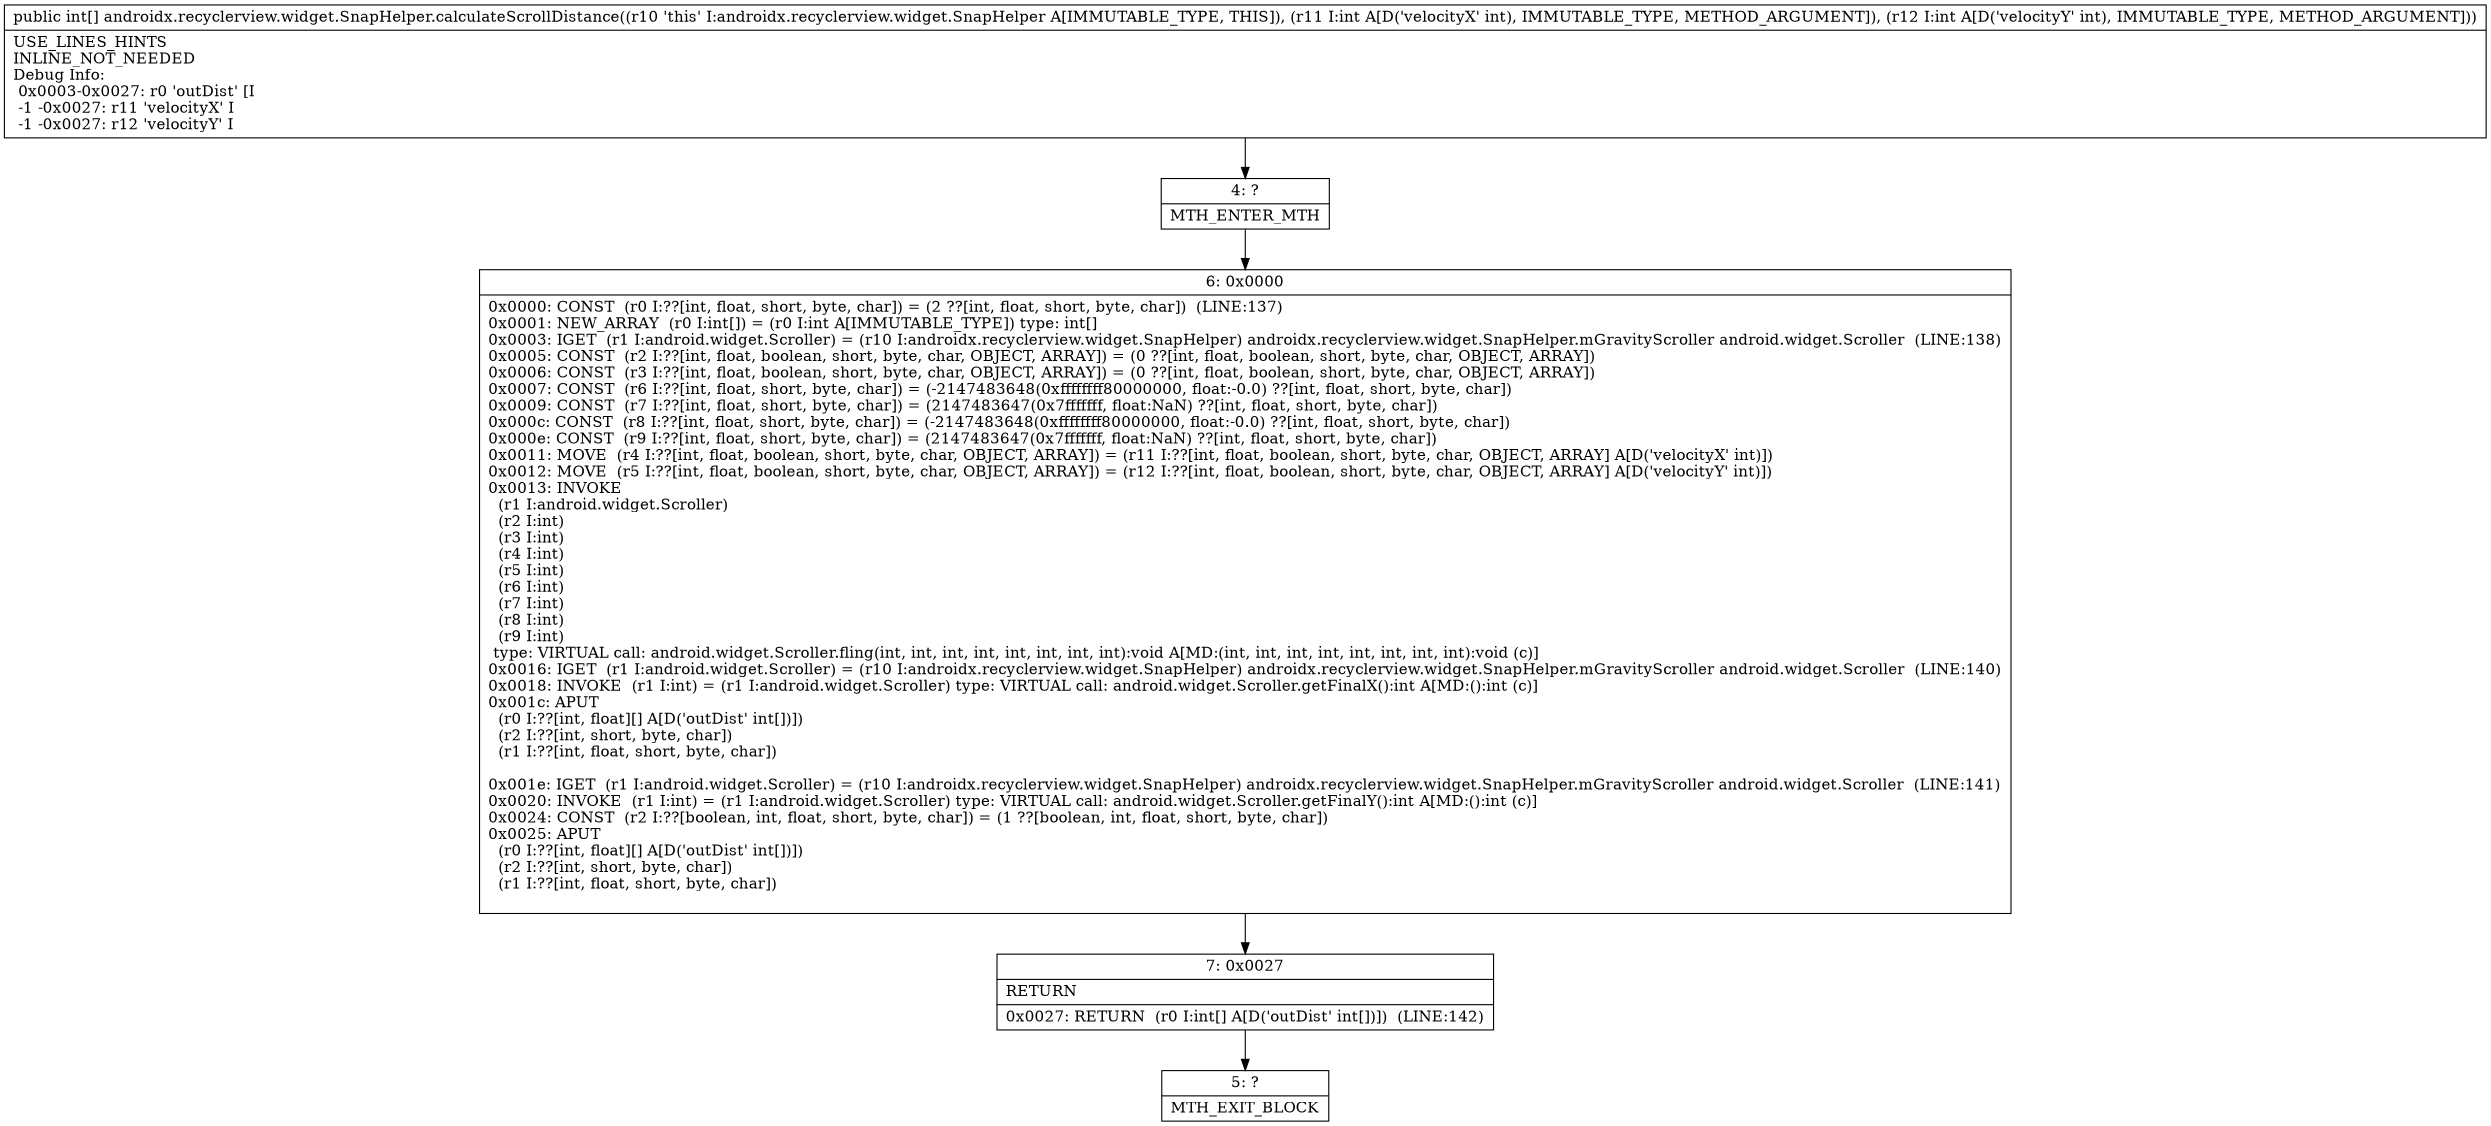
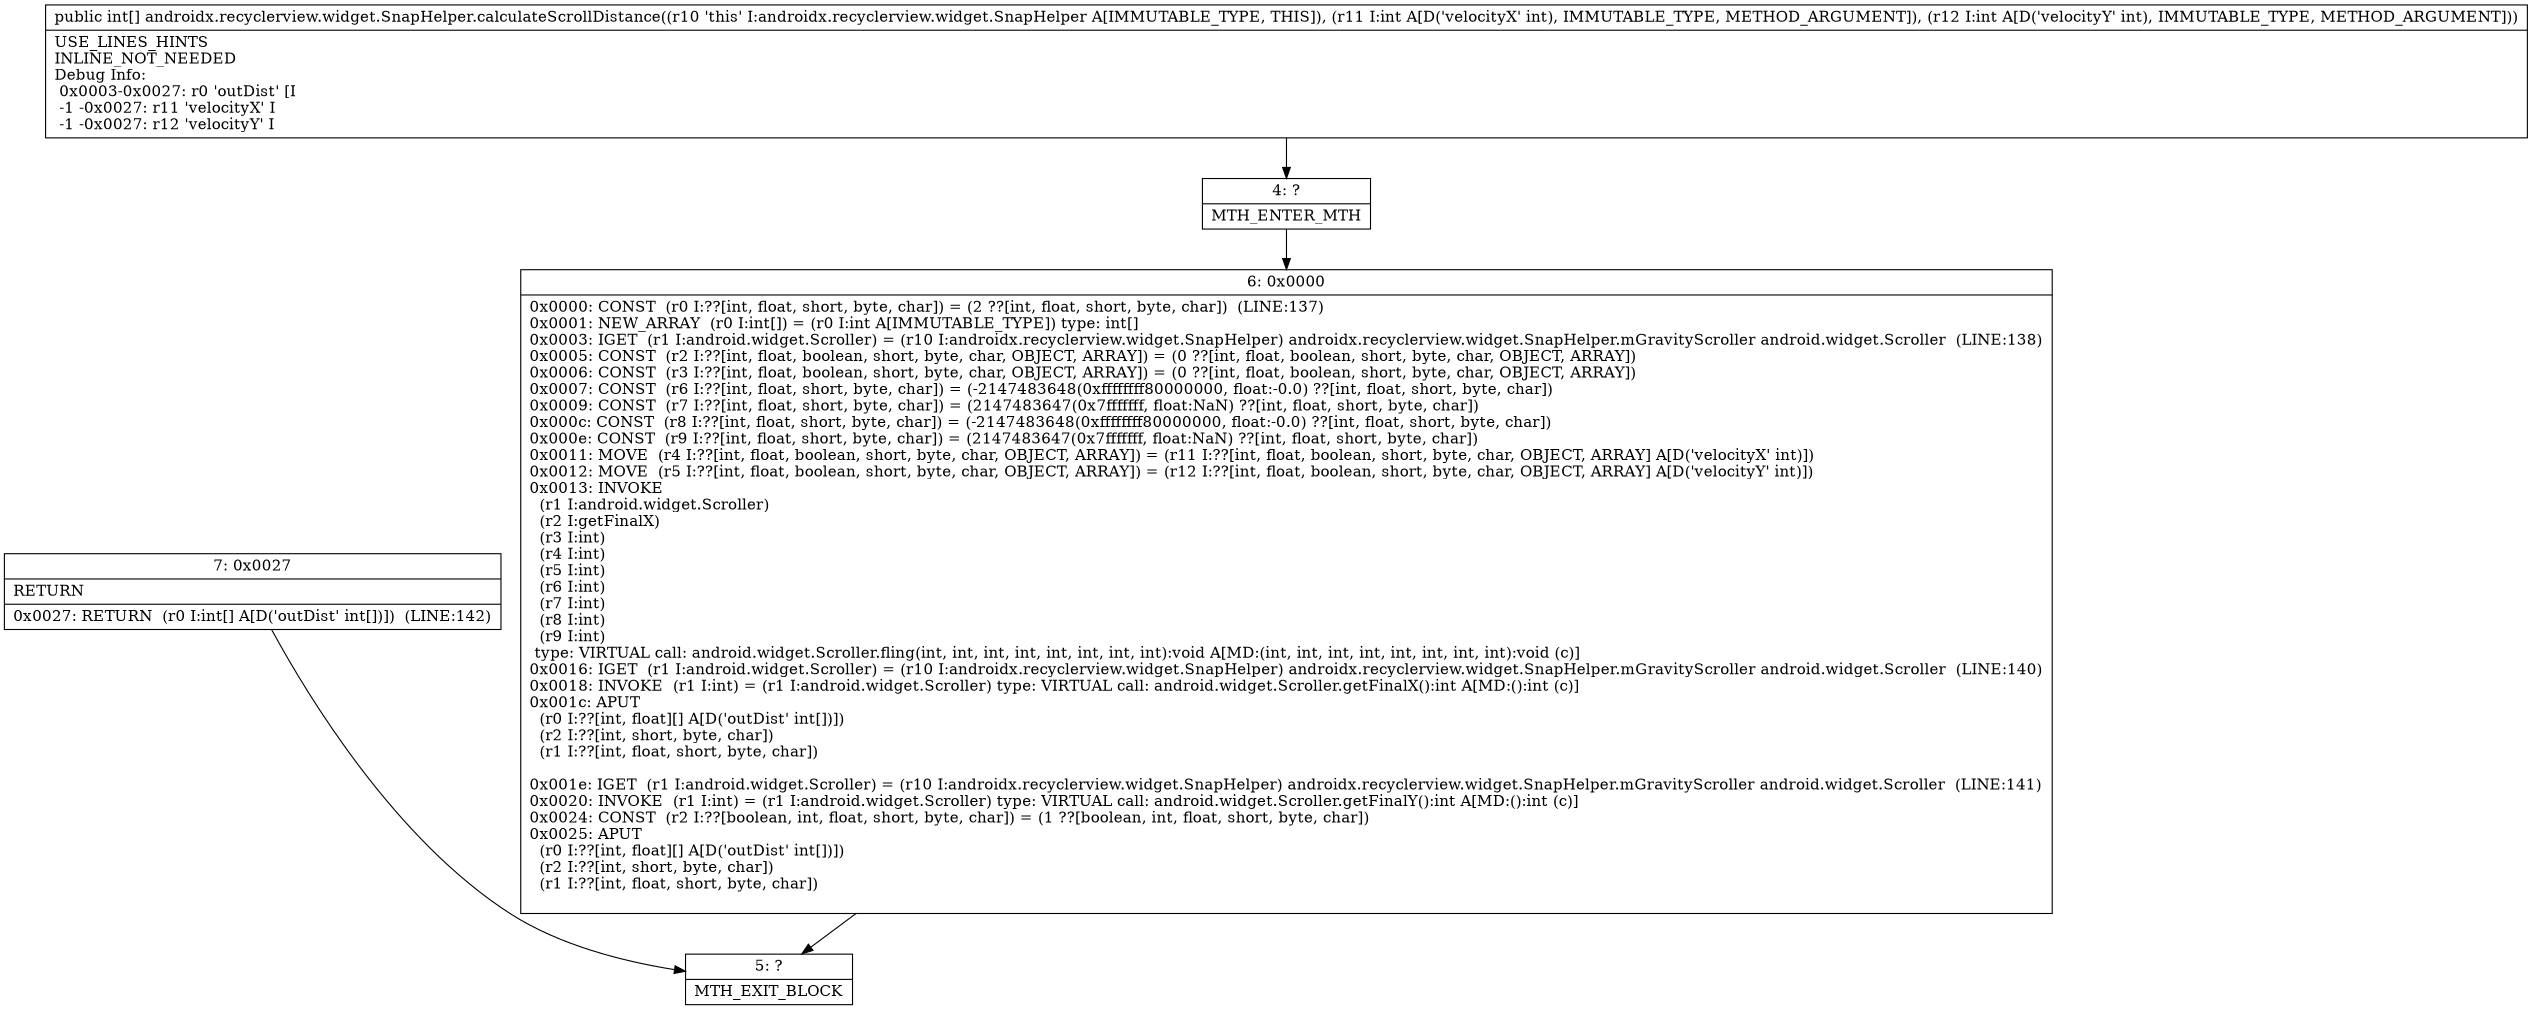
node "6: 0x0000": text "(r2 I:int)" -> "(r2 I:getFinalX)"
edge "6: 0x0000" -> "7: 0x0027": now "6: 0x0000" -> "5: ?"
